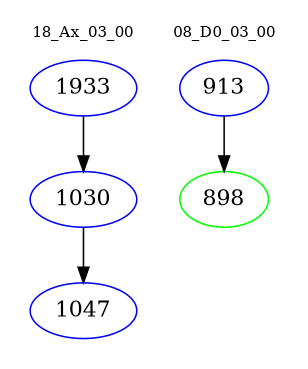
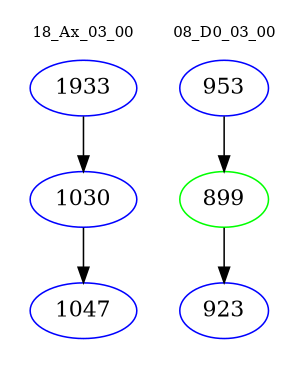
node "913": label "913" -> "953"
node "898": label "898" -> "899"
node "923": added
